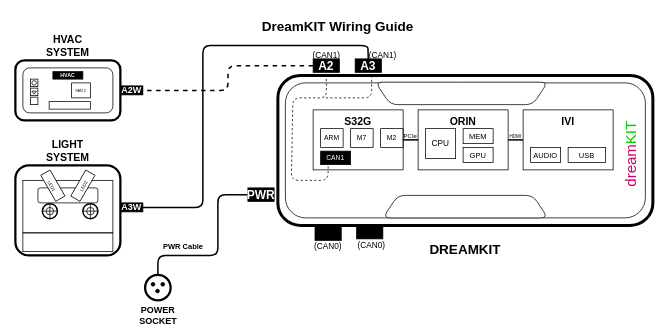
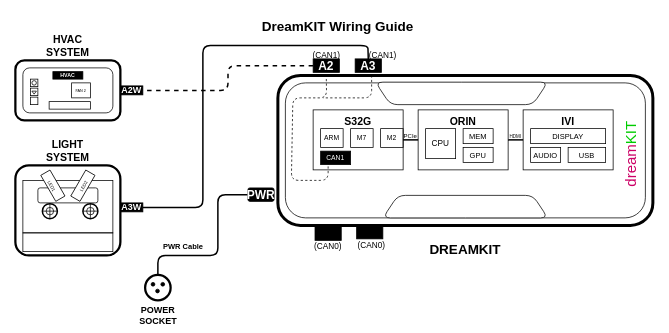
node "DISPLAY": added
node "PWR": shape rectangle -> rounded rectangle
